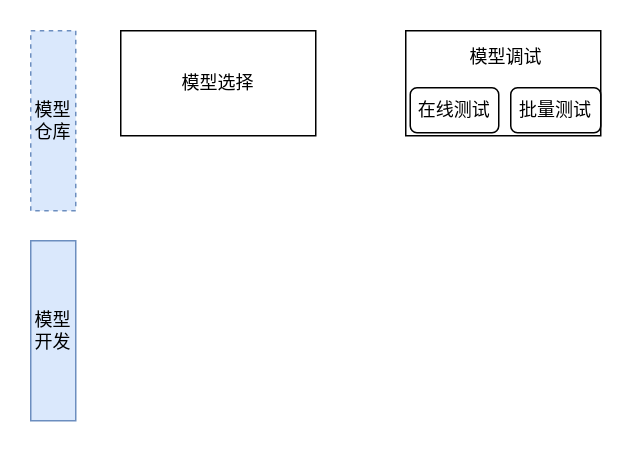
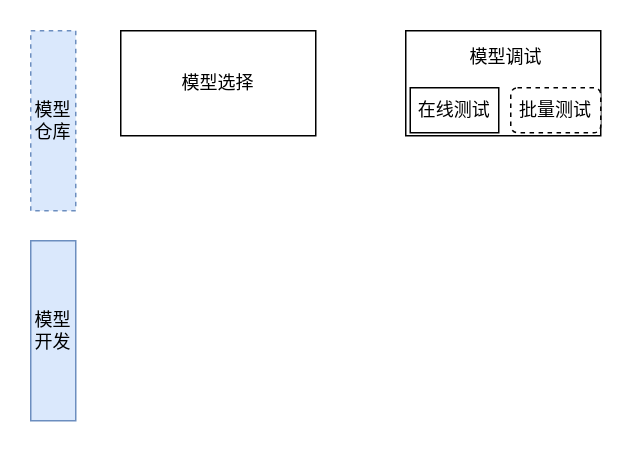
node "在线测试": shape rounded rectangle -> rectangle
node "批量测试": style solid -> dashed
